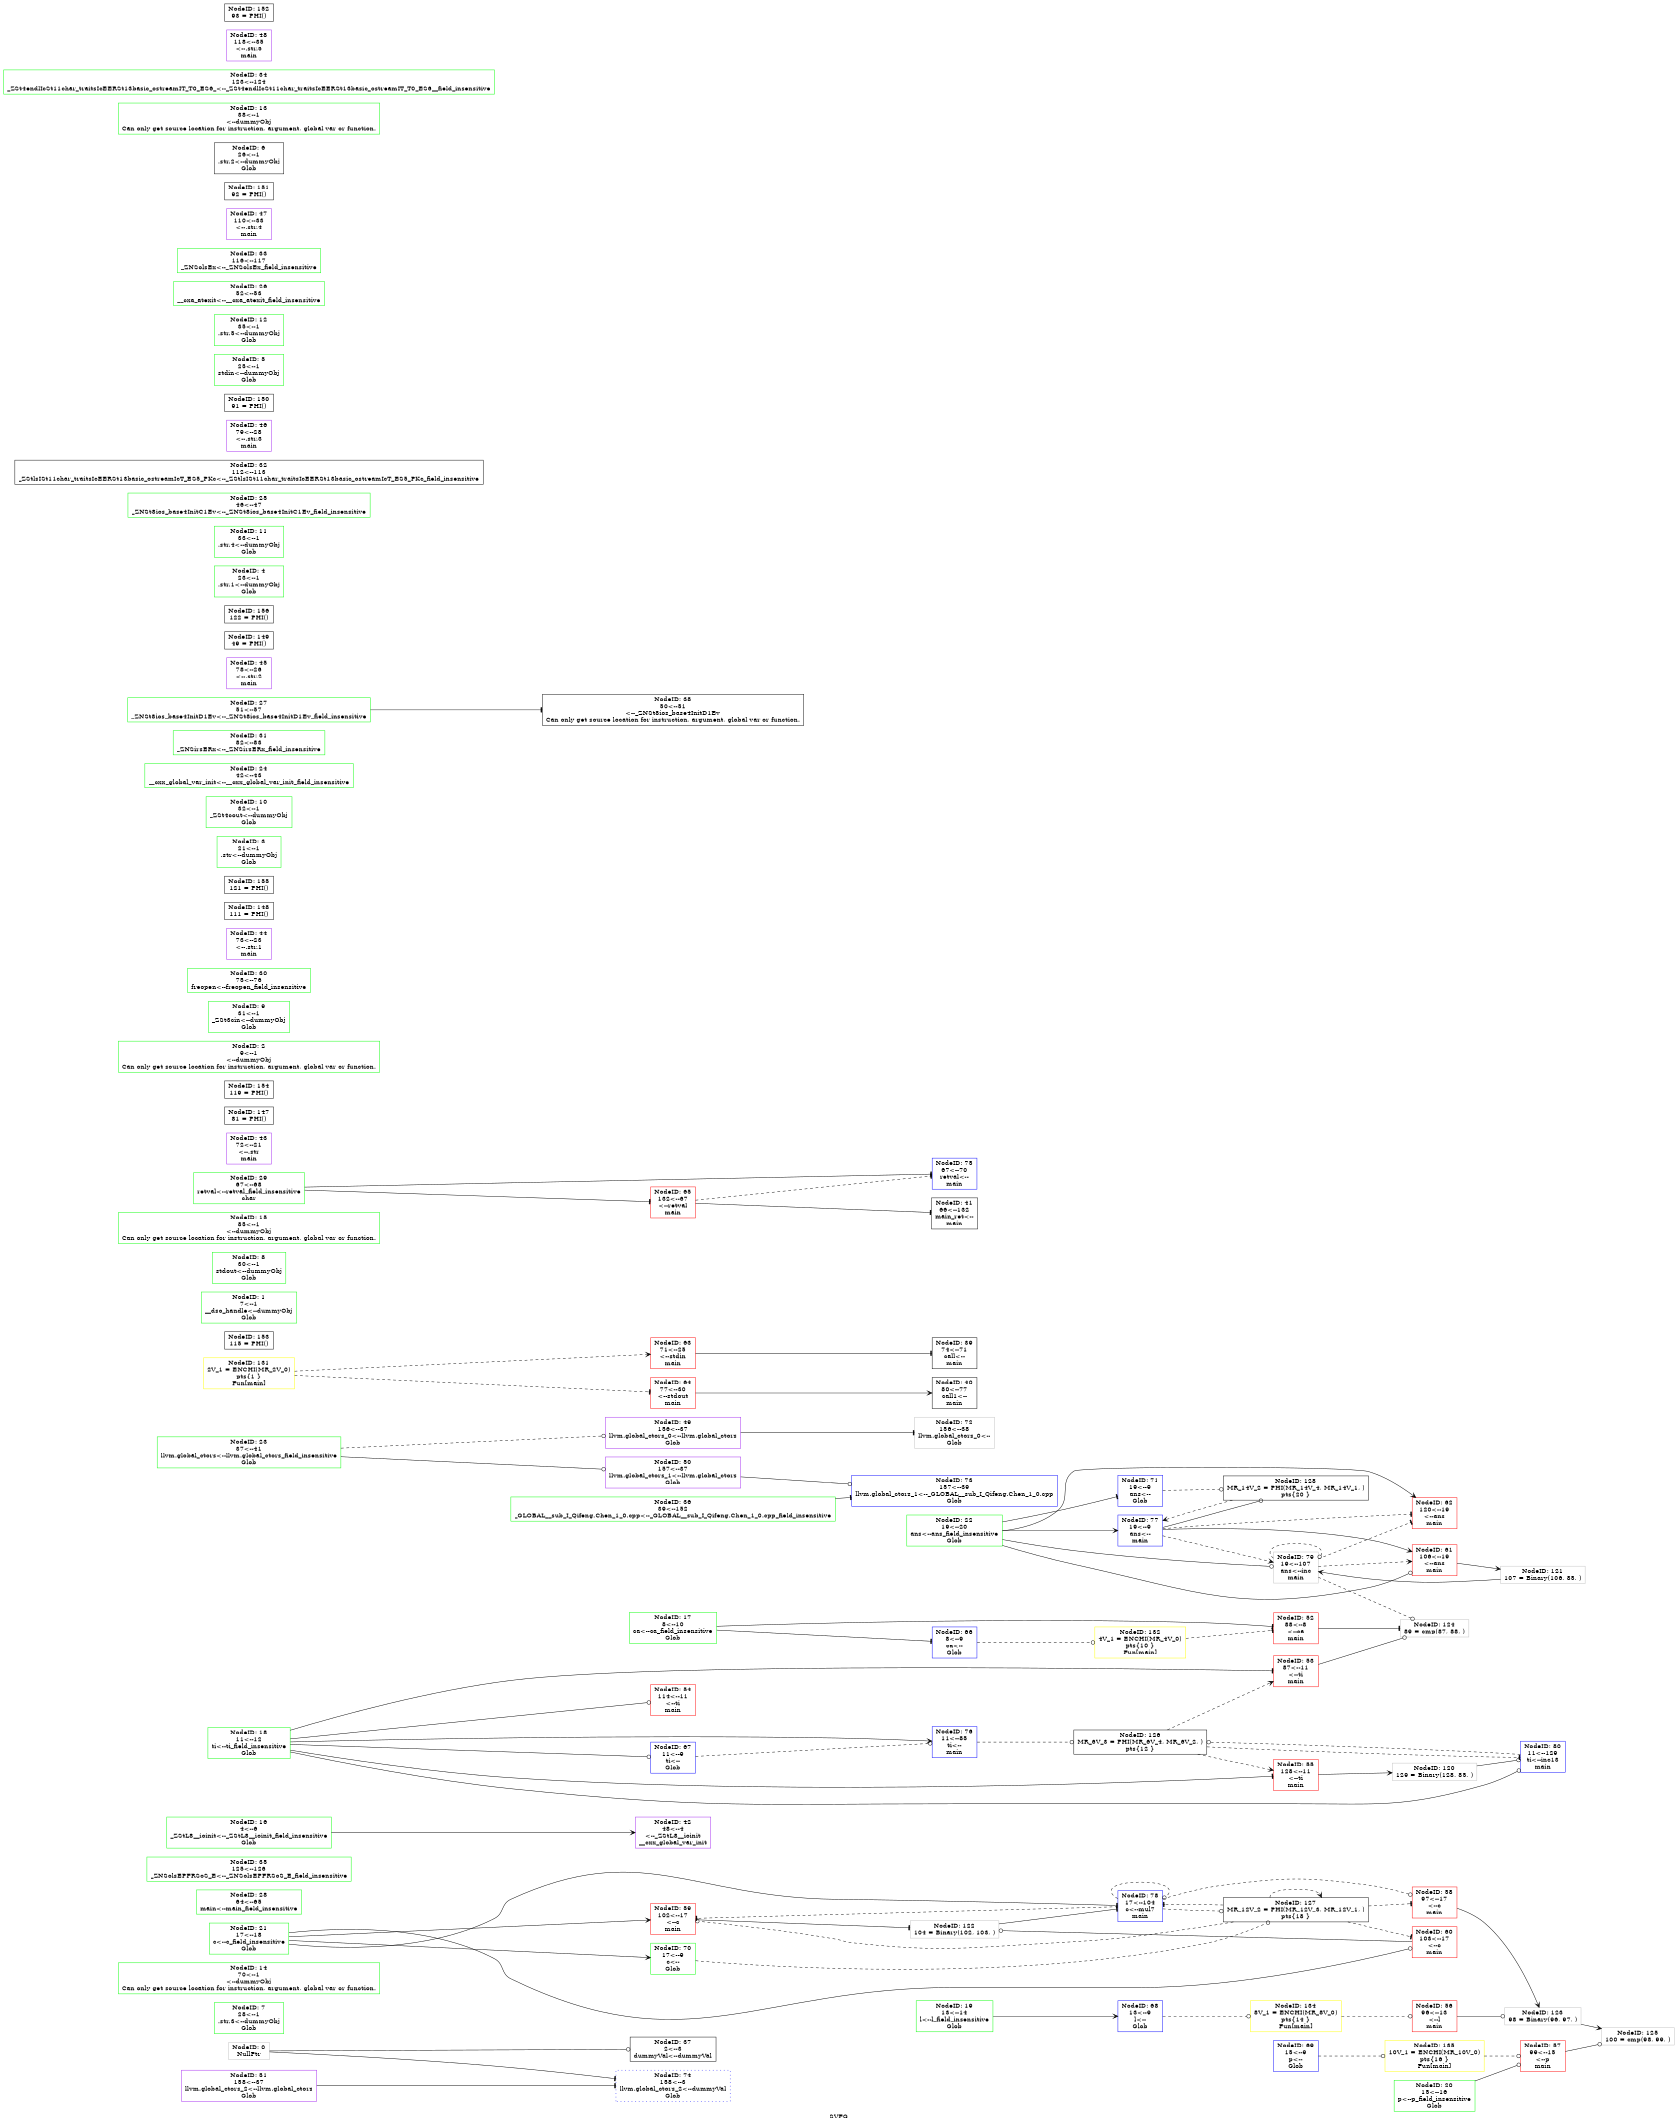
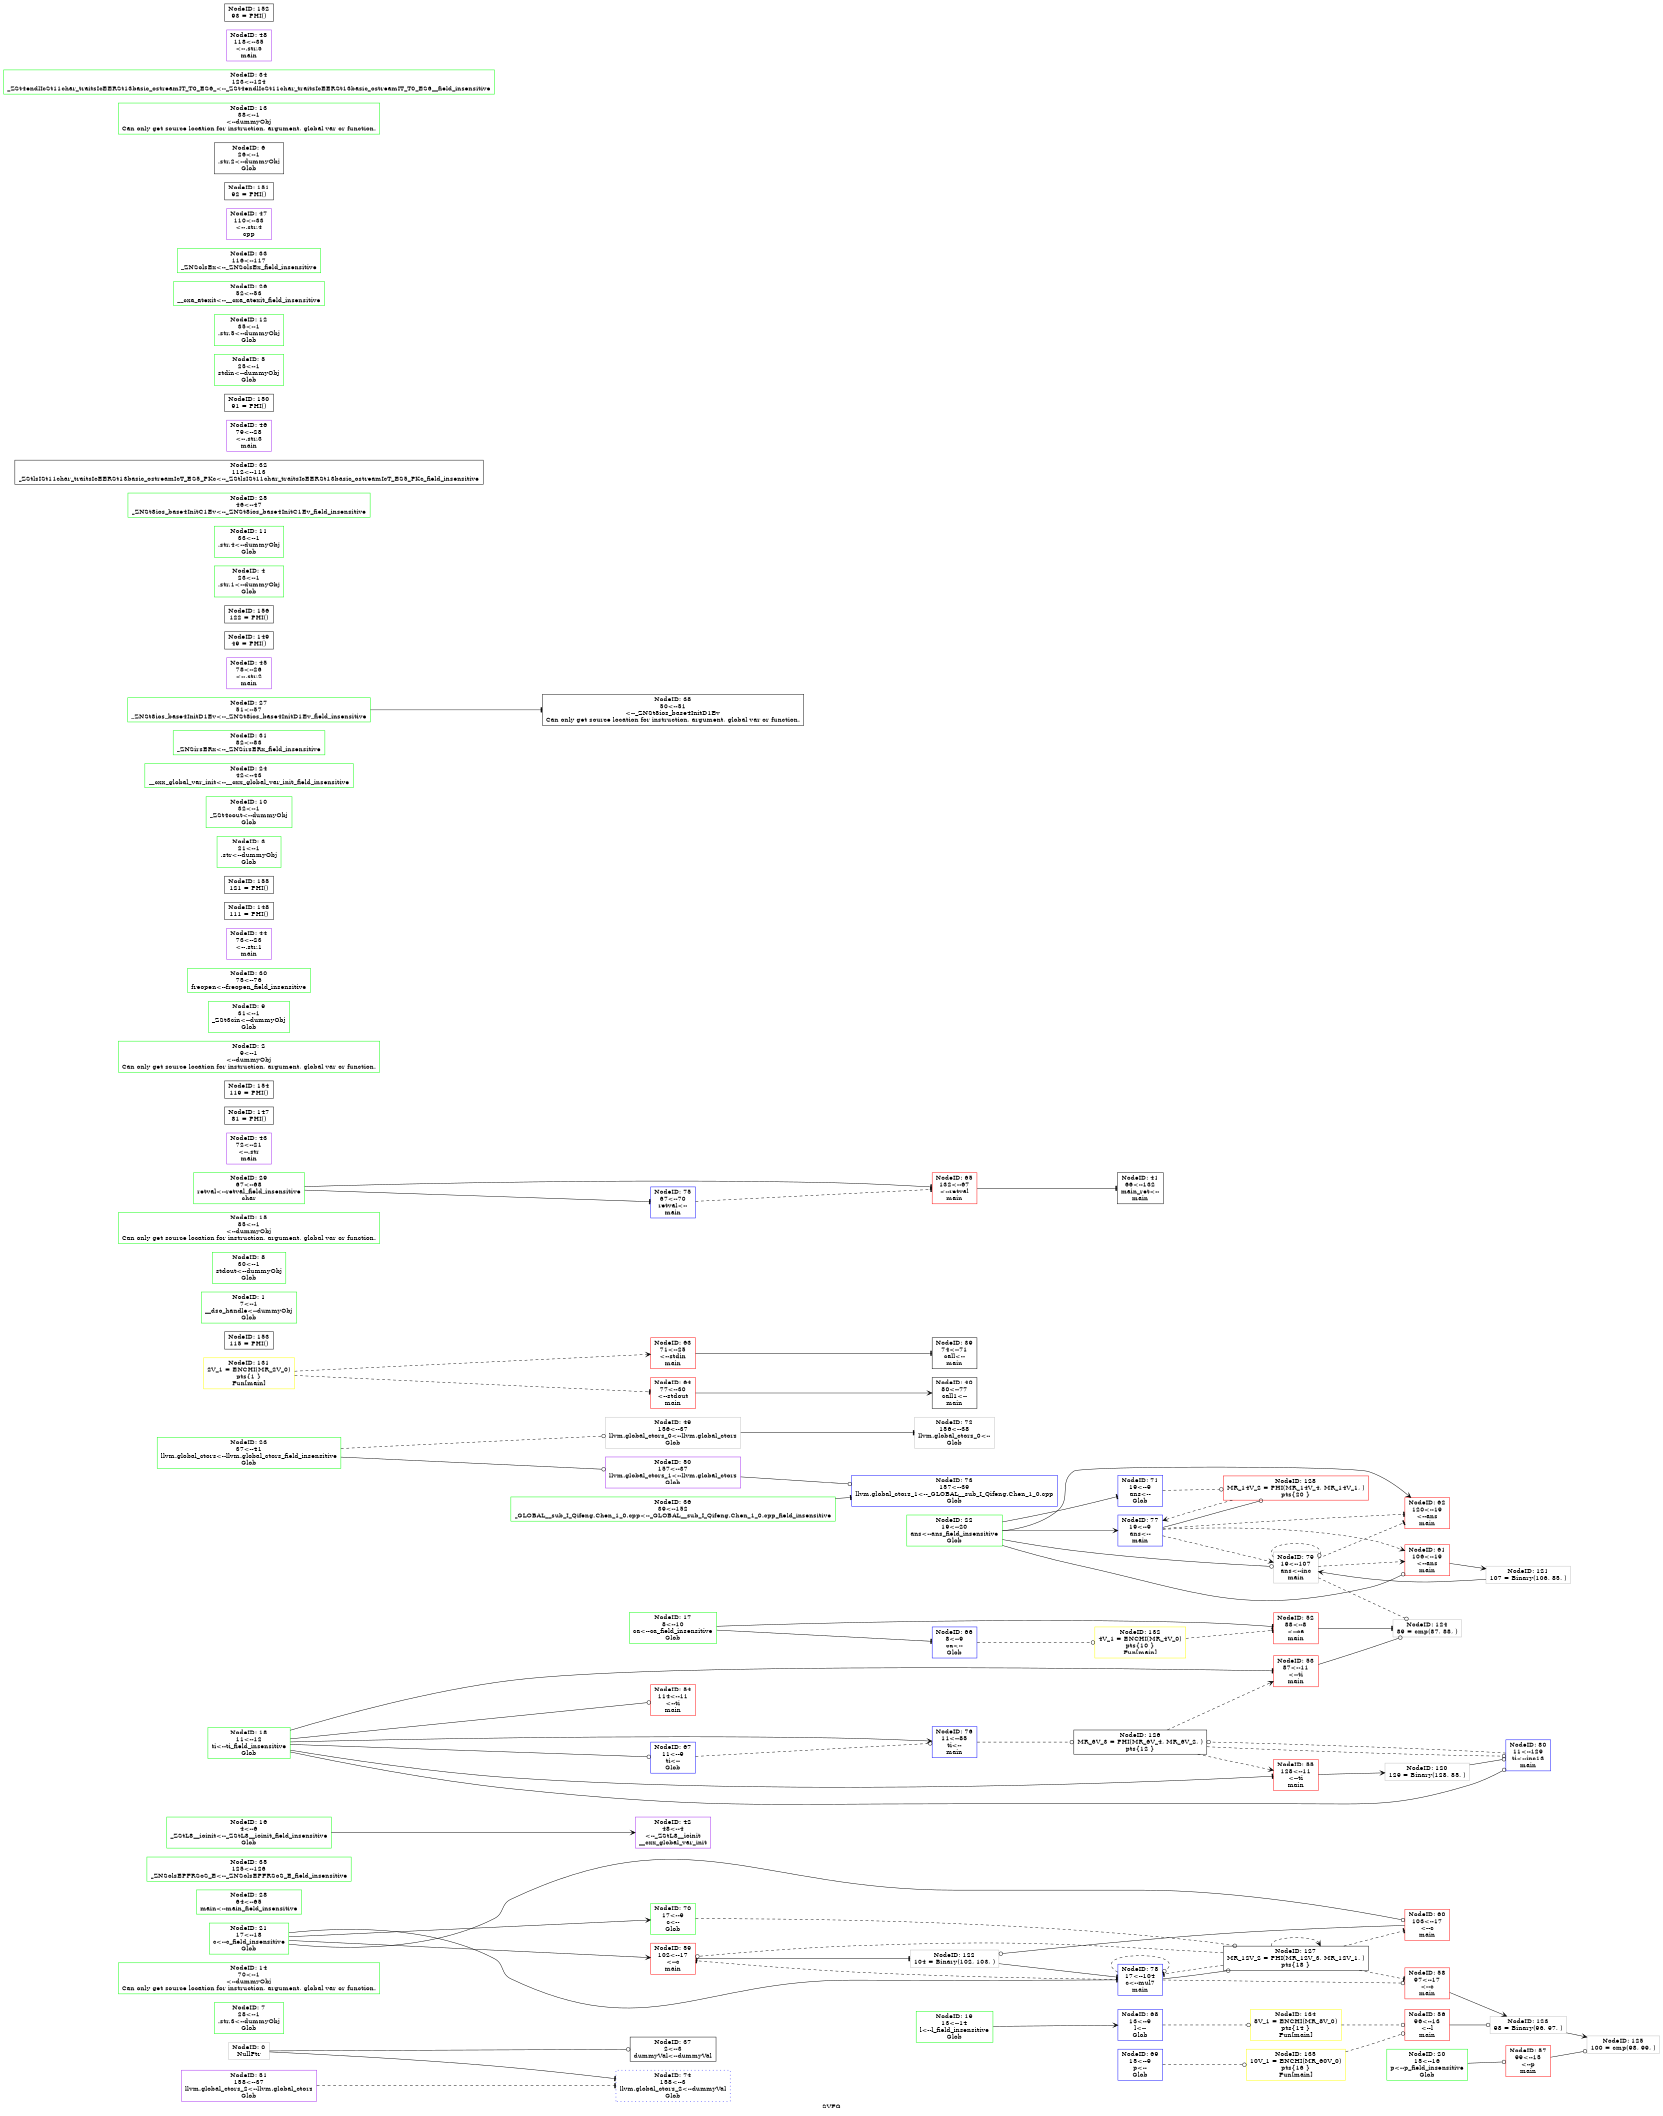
node "NodeID: 47": text "main" -> "cpp"
edge "NodeID: 65" -> "NodeID: 75": reversed
node "NodeID: 49": color purple -> grey
node "NodeID: 128": color black -> red
edge "NodeID: 77" -> "NodeID: 61": style solid -> dashed
edge "NodeID: 126" -> "NodeID: 80": arrowhead tee -> odot
edge "NodeID: 78" -> "NodeID: 127": style dashed -> solid
node "NodeID: 135": text "10V_1 = ENCHI(MR_10V_0)" -> "10V_1 = ENCHI(MR_60V_0)"
edge "NodeID: 135" -> "NodeID: 57": now "NodeID: 135" -> "NodeID: 56"
edge "NodeID: 51" -> "NodeID: 74": style solid -> dashed
